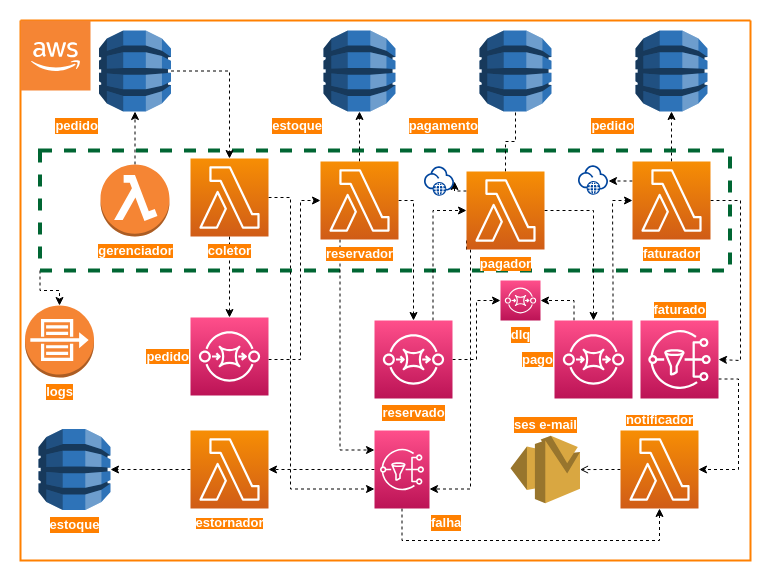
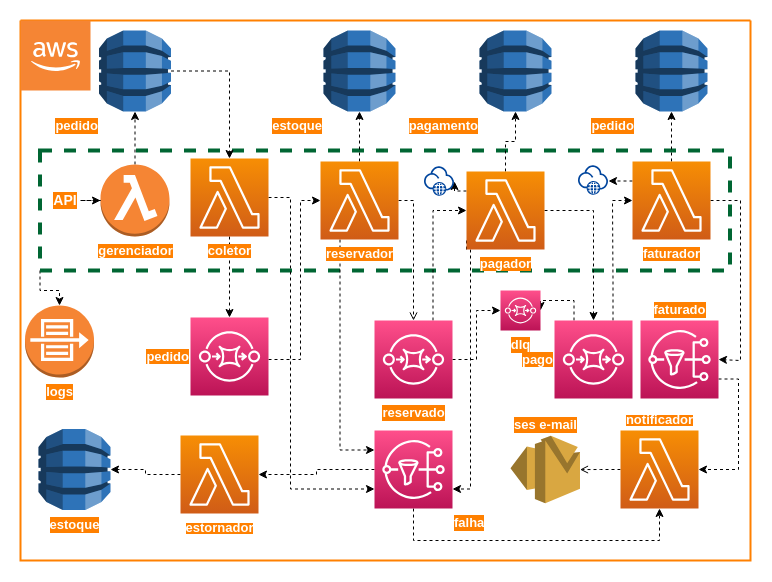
edge "pagamento" -- "pagador": arrowhead none -> classic
node "API": added
edge "API" -> "gerenciador": added
node "dlq": moved (521, 301) -> (521, 311)
edge "reservador" -> "reservado": arrowhead classic -> open
node "estornador": moved (230, 470) -> (220, 475)
node "falha": size 55x78 -> 78x78
